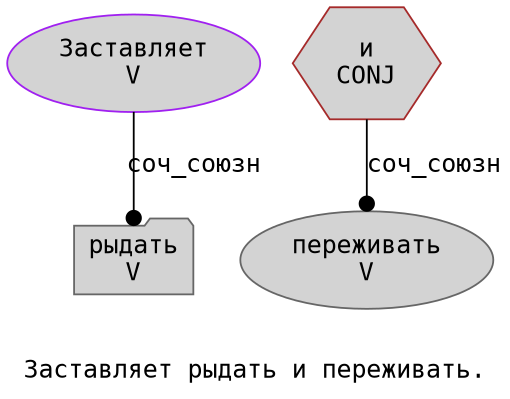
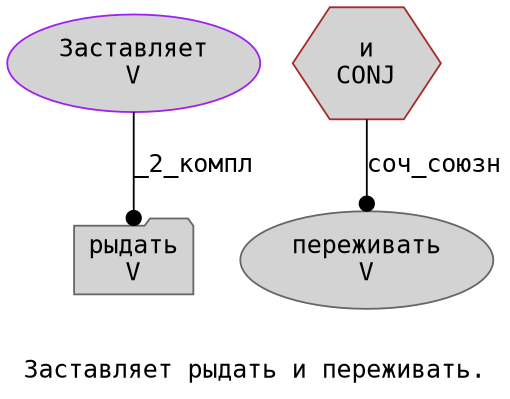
edge "Заставляет V" -> "рыдать V": label "соч_союзн" -> "_2_компл"
